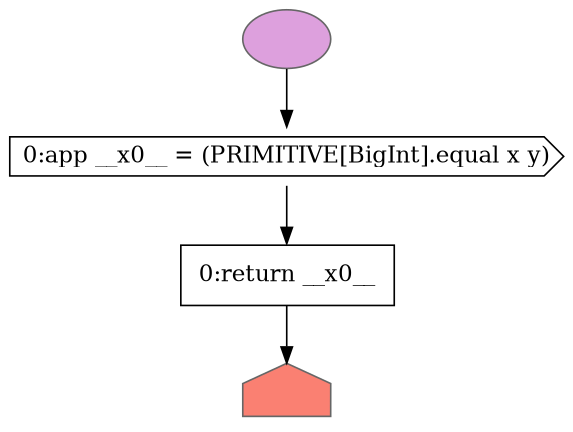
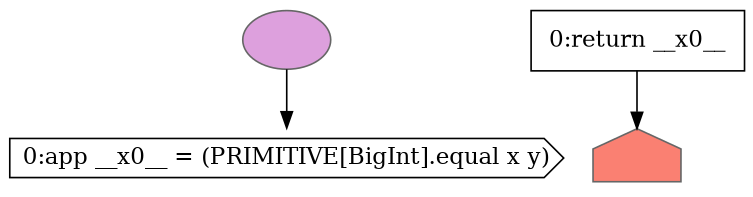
edge "0:app __x0__ = (PRIMITIVE[BigInt].equal x y)" -> "0:return __x0__": removed
